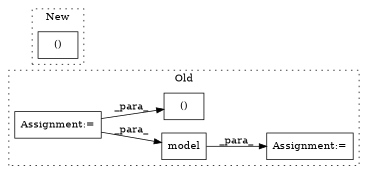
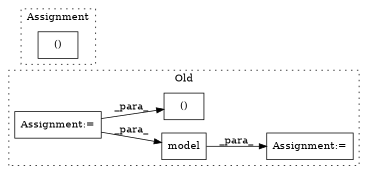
cluster "New": label "New" -> "Assignment"
